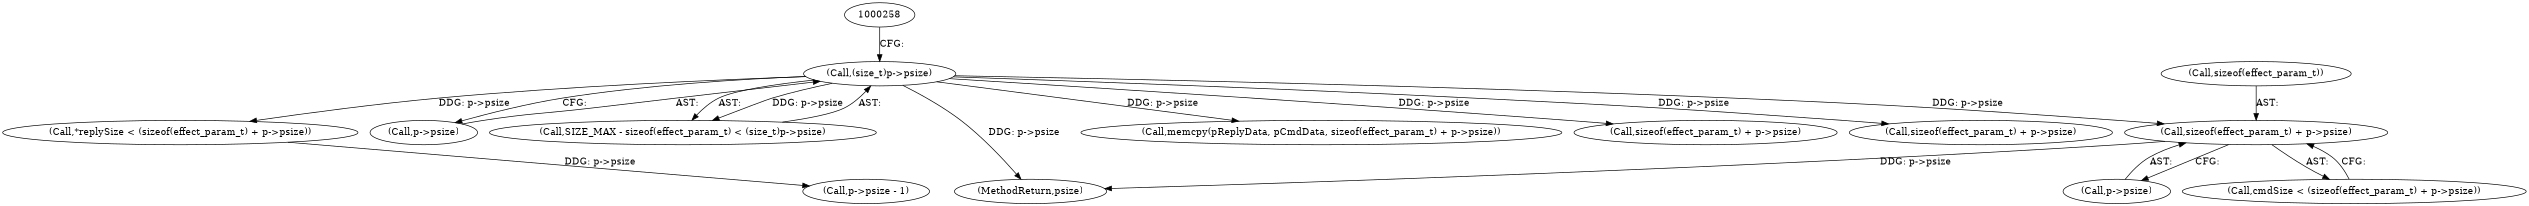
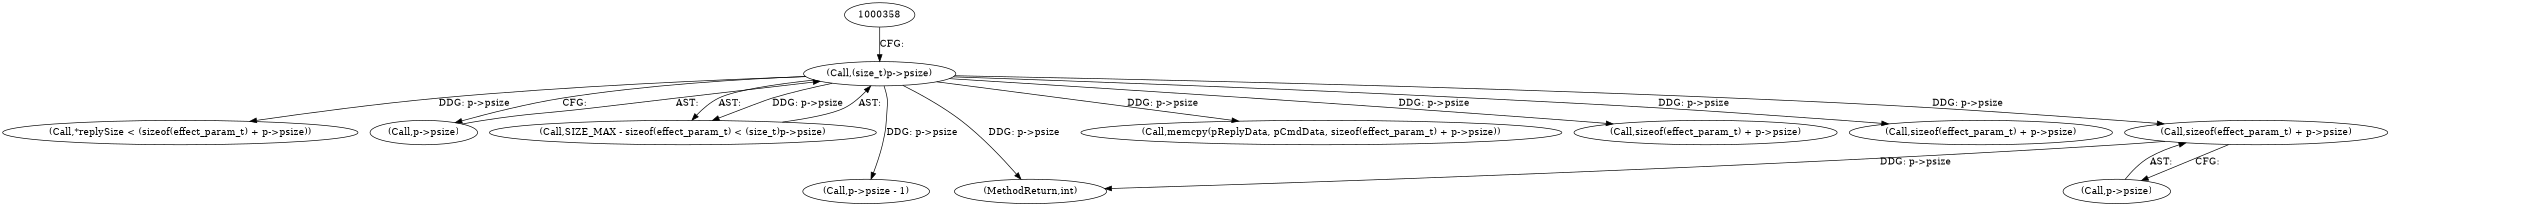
node "1000258": label "1000258" -> "1000358"
node "(Call,sizeof(effect_param_t))": removed
edge "(Call,*replySize < (sizeof(effect_param_t) + p->psize))" -> "(Call,p->psize - 1)": now "(Call,(size_t)p->psize)" -> "(Call,p->psize - 1)"
node "(MethodReturn,psize)": label "(MethodReturn,psize)" -> "(MethodReturn,int)"
node "(Call,cmdSize < (sizeof(effect_param_t) + p->psize))": removed
